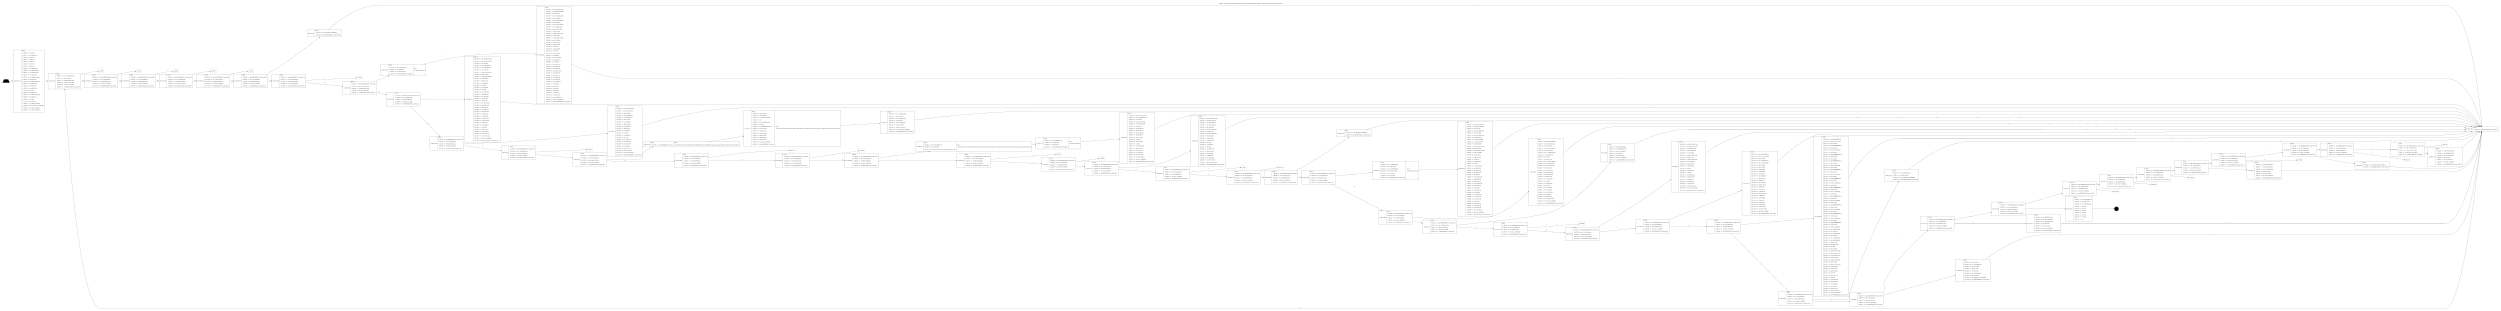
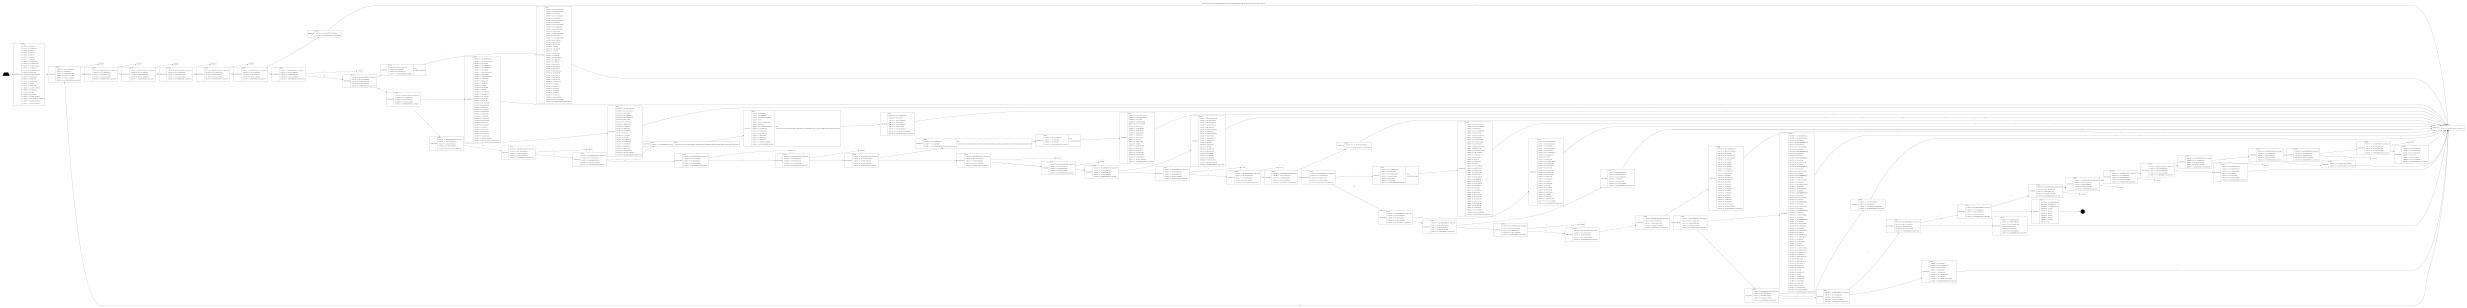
node "0x40190d [91]": removed
